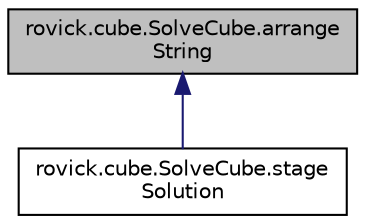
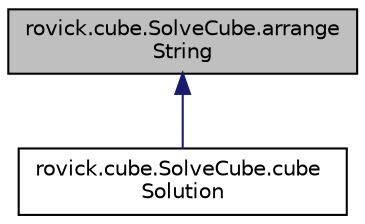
node "rovick.cube.SolveCube.stage Solution": label "rovick.cube.SolveCube.stage Solution" -> "rovick.cube.SolveCube.cube Solution"
